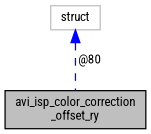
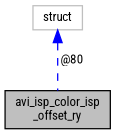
node "avi_isp_color_correction _offset_ry": label "avi_isp_color_correction _offset_ry" -> "avi_isp_color_isp _offset_ry"
